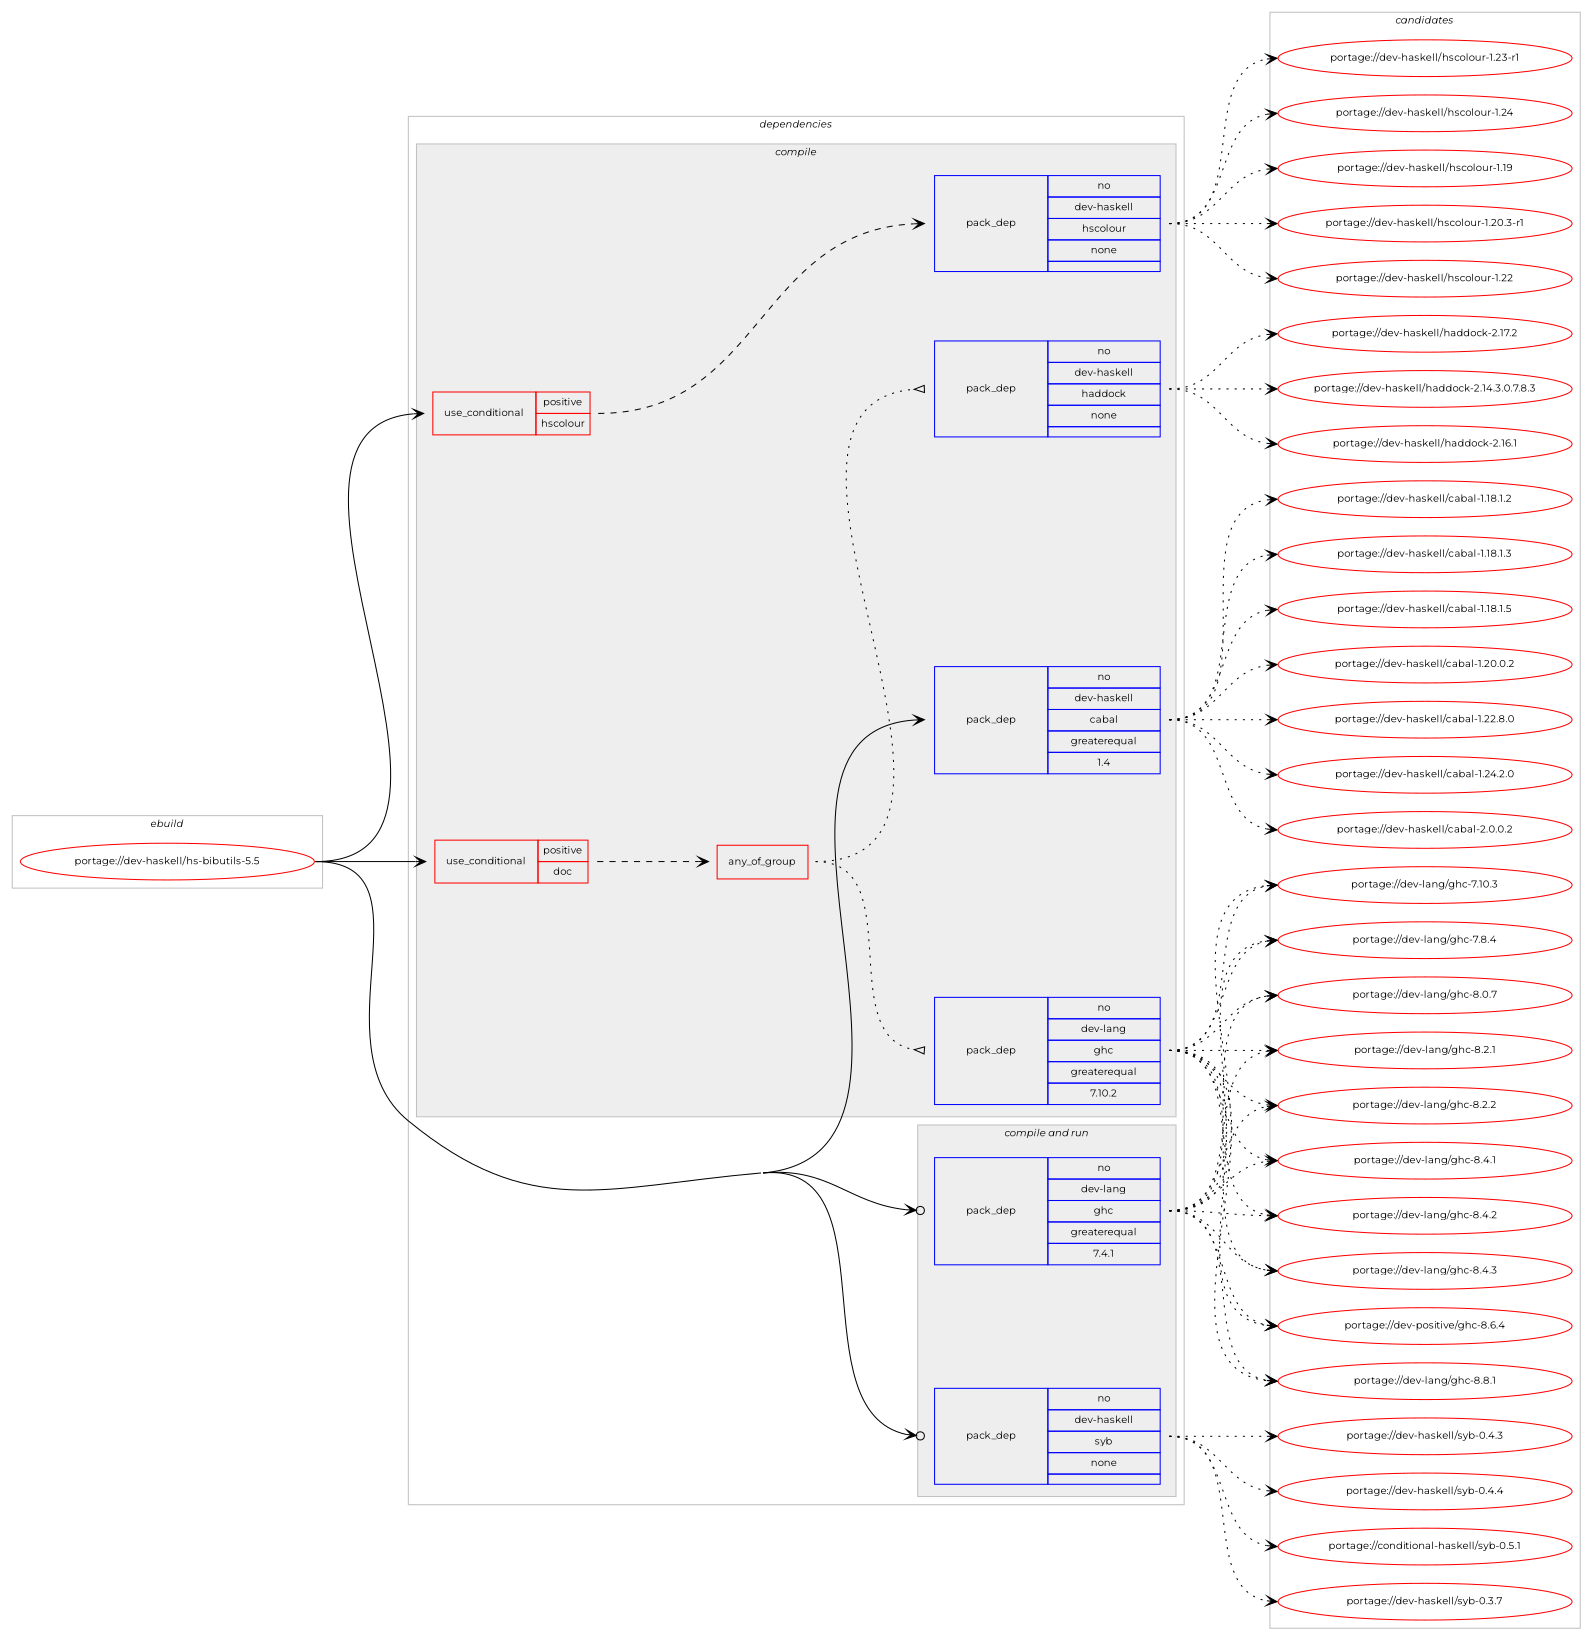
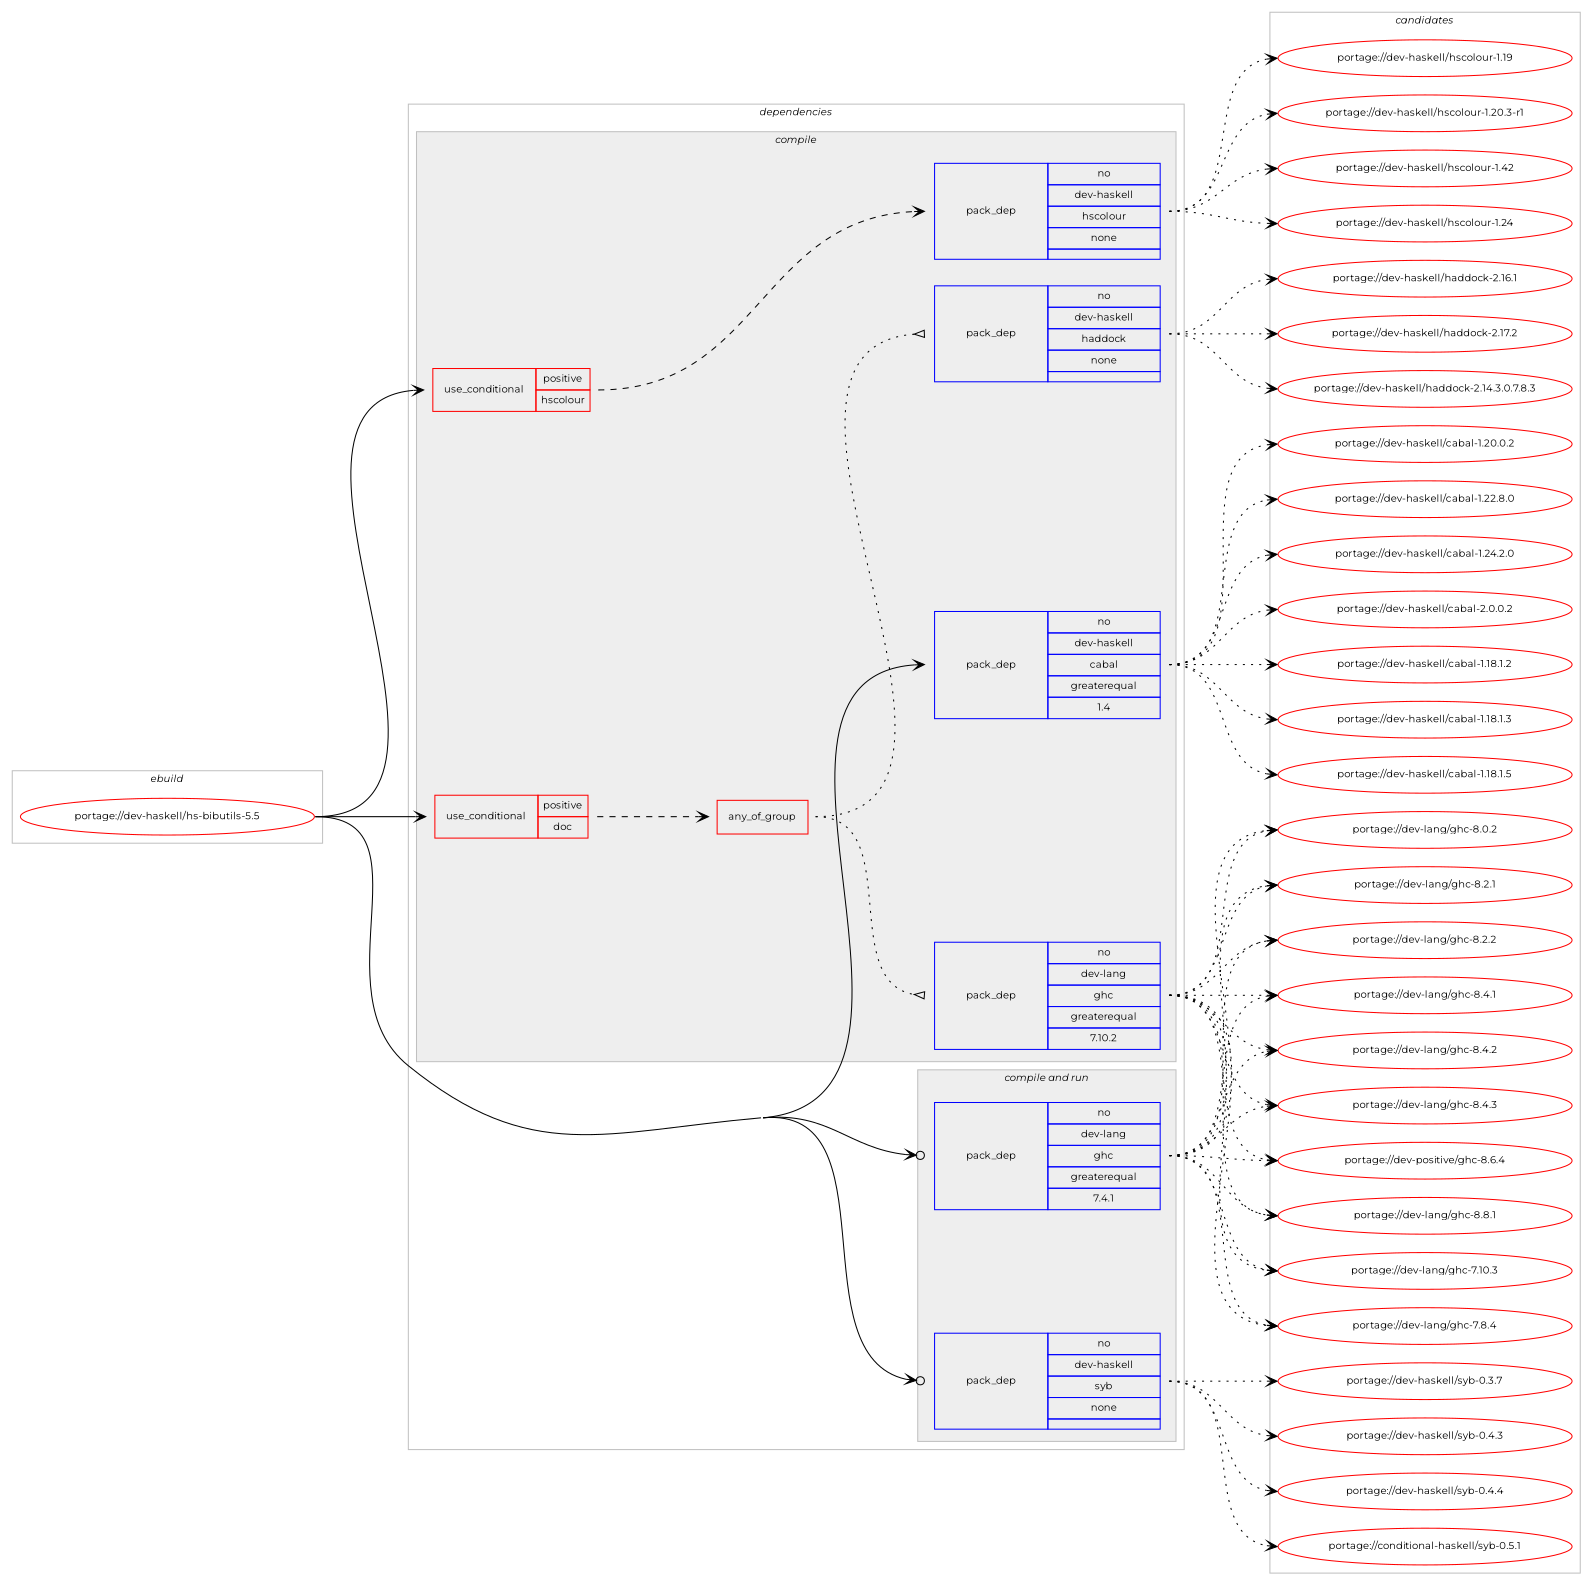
node "portage://dev-haskell/hscolour-1.23-r1": removed
node "portage://dev-haskell/hscolour-1.22": label "portage://dev-haskell/hscolour-1.22" -> "portage://dev-haskell/hscolour-1.42"
node "portage://dev-lang/ghc-8.0.7": label "portage://dev-lang/ghc-8.0.7" -> "portage://dev-lang/ghc-8.0.2"
